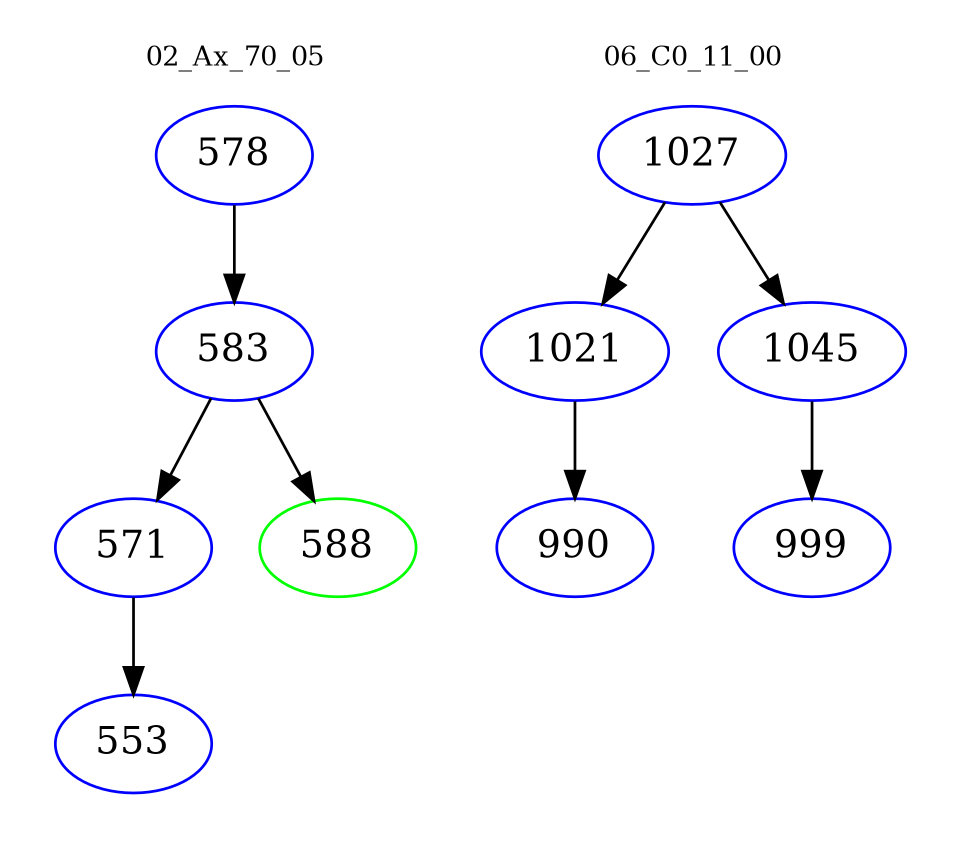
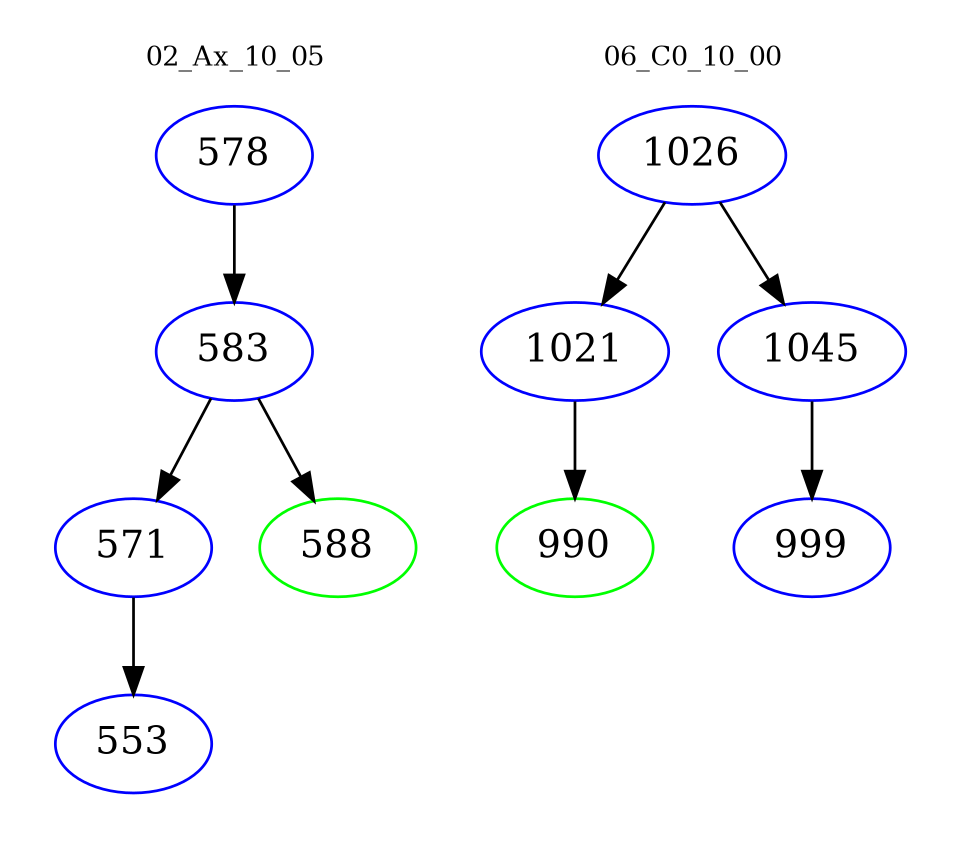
cluster "02_Ax_70_05": label "02_Ax_70_05" -> "02_Ax_10_05"
cluster "06_C0_11_00": label "06_C0_11_00" -> "06_C0_10_00"
node "1027": label "1027" -> "1026"
node "990": color blue -> green
